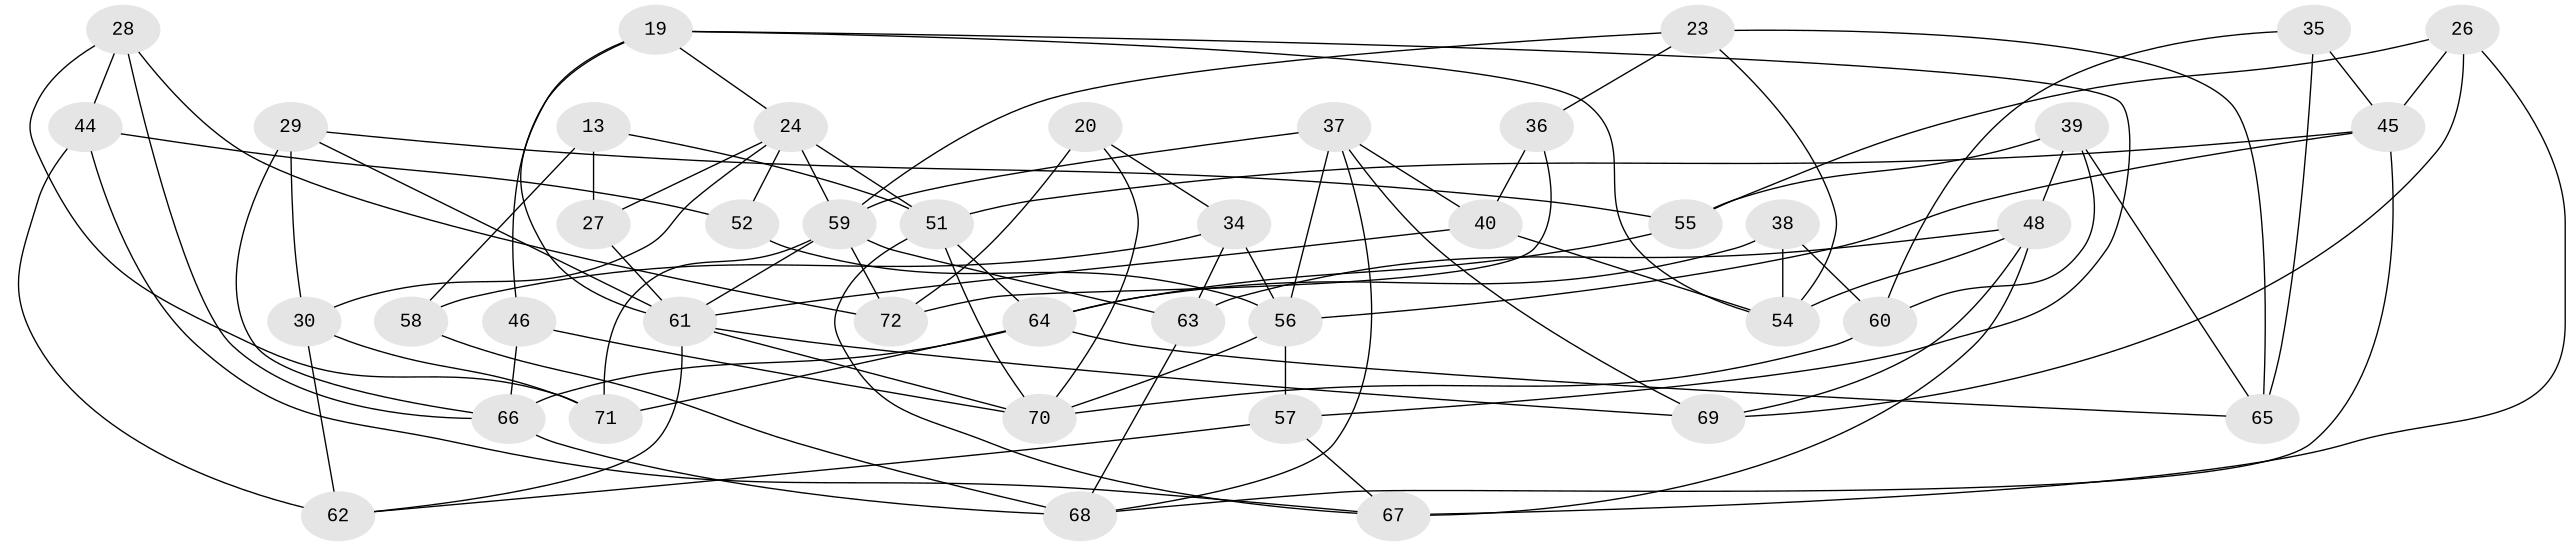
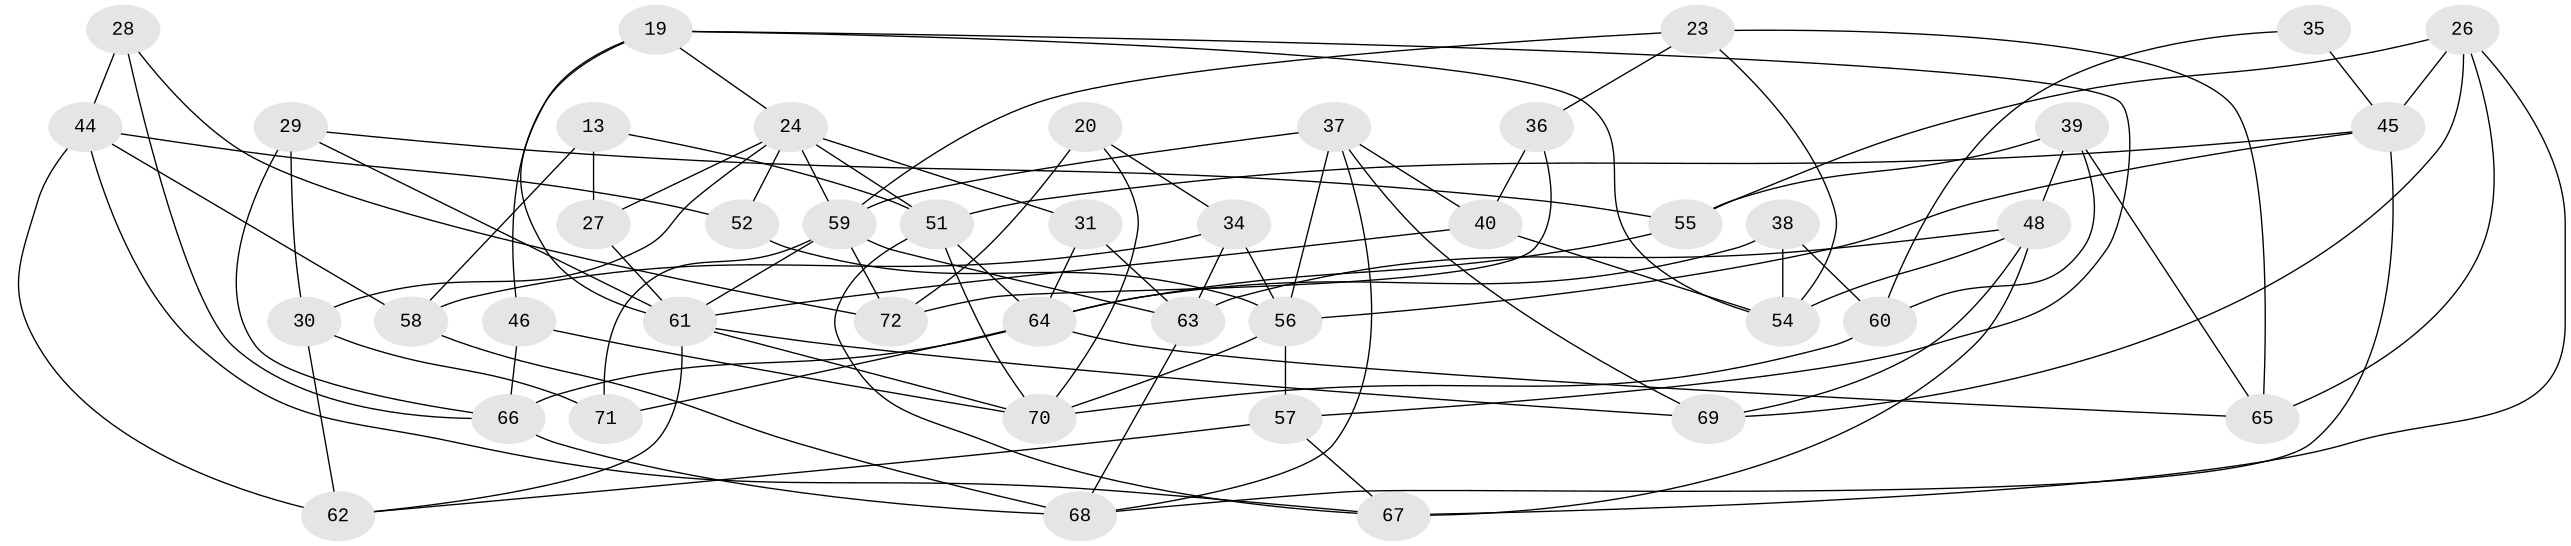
node "31": added
edge "35" -- "65": now "26" -- "65"
edge "44" -- "58": added
edge "28" -- "71": removed
